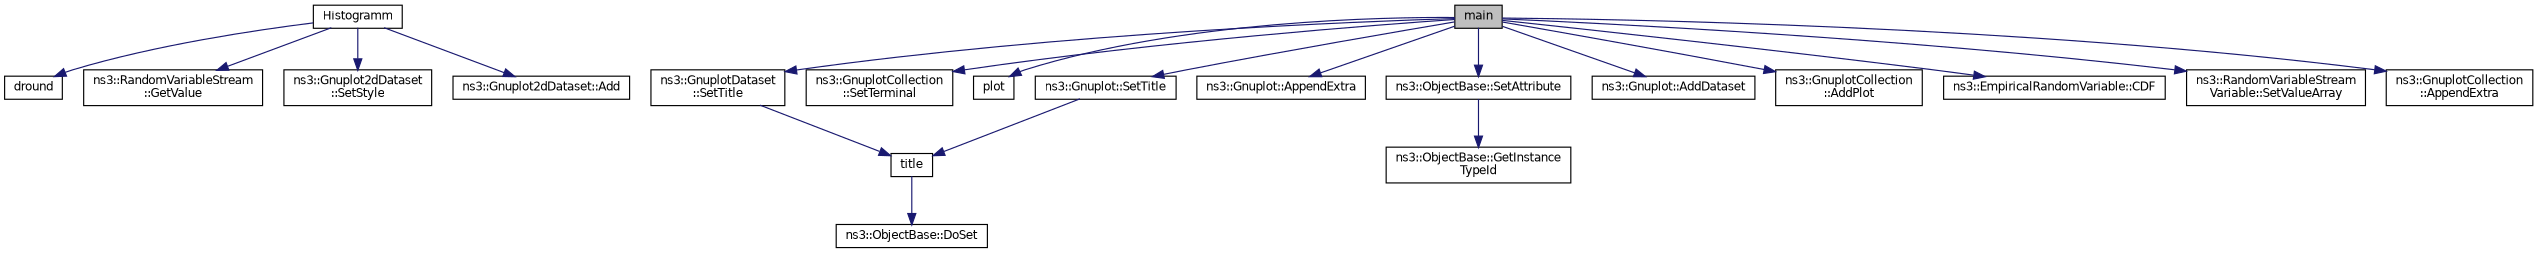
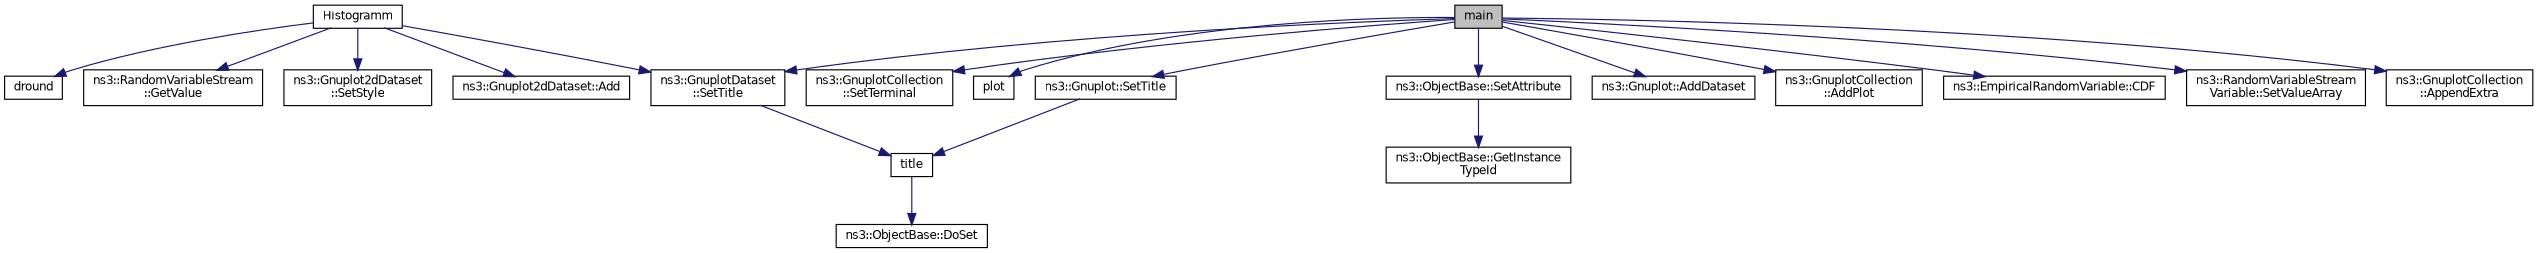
edge "Histogramm" -> "ns3::GnuplotDataset ::SetTitle": added
node "ns3::Gnuplot::AppendExtra": removed
